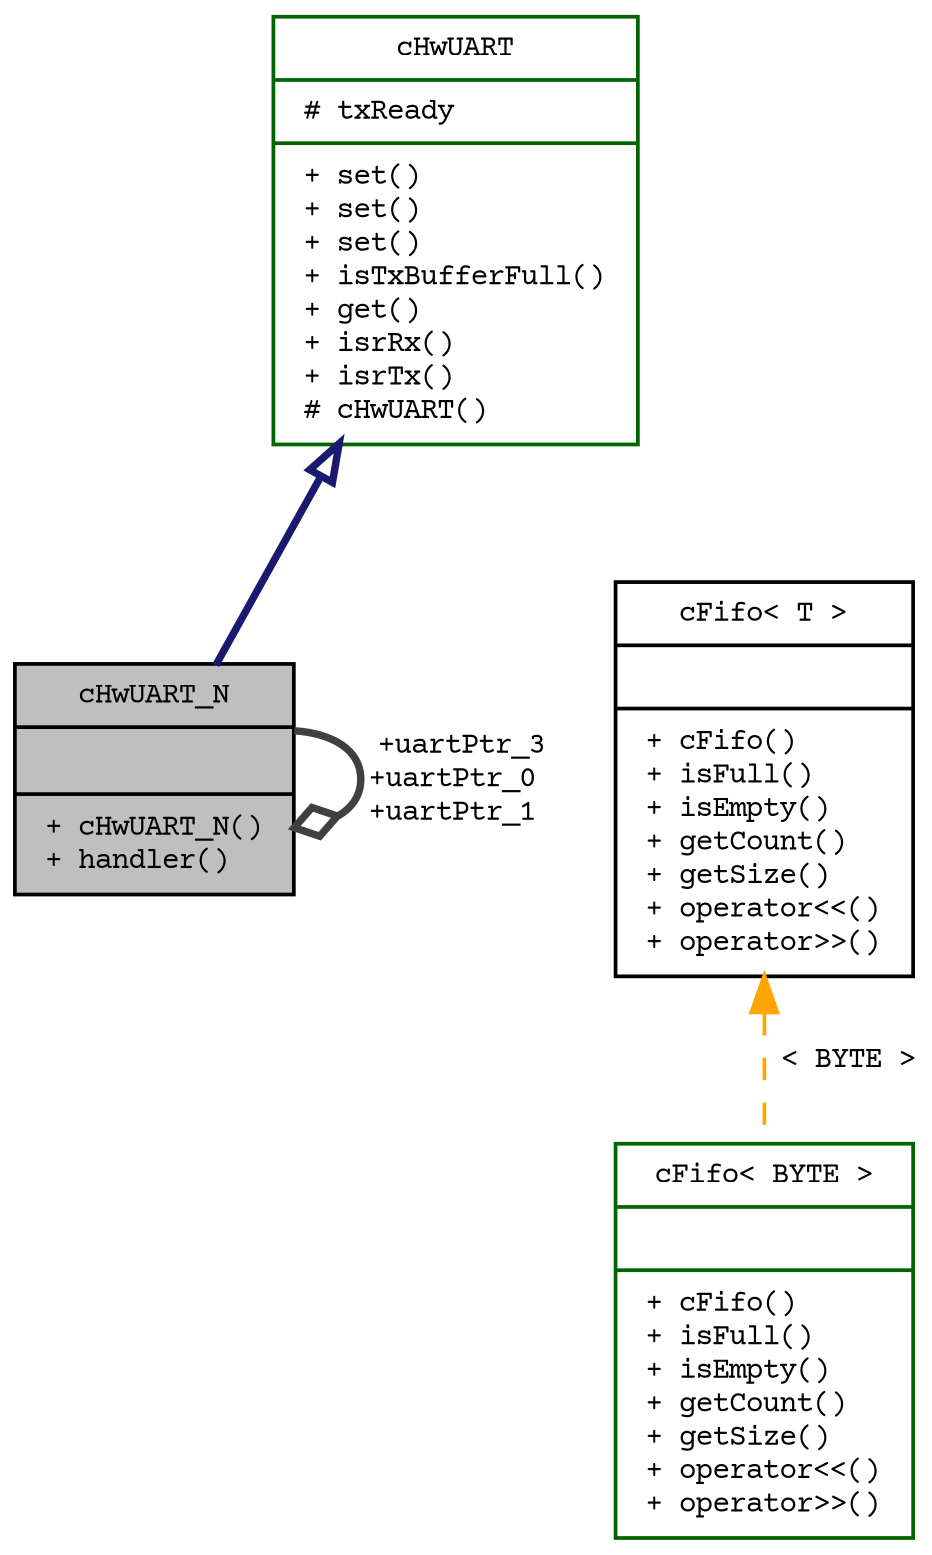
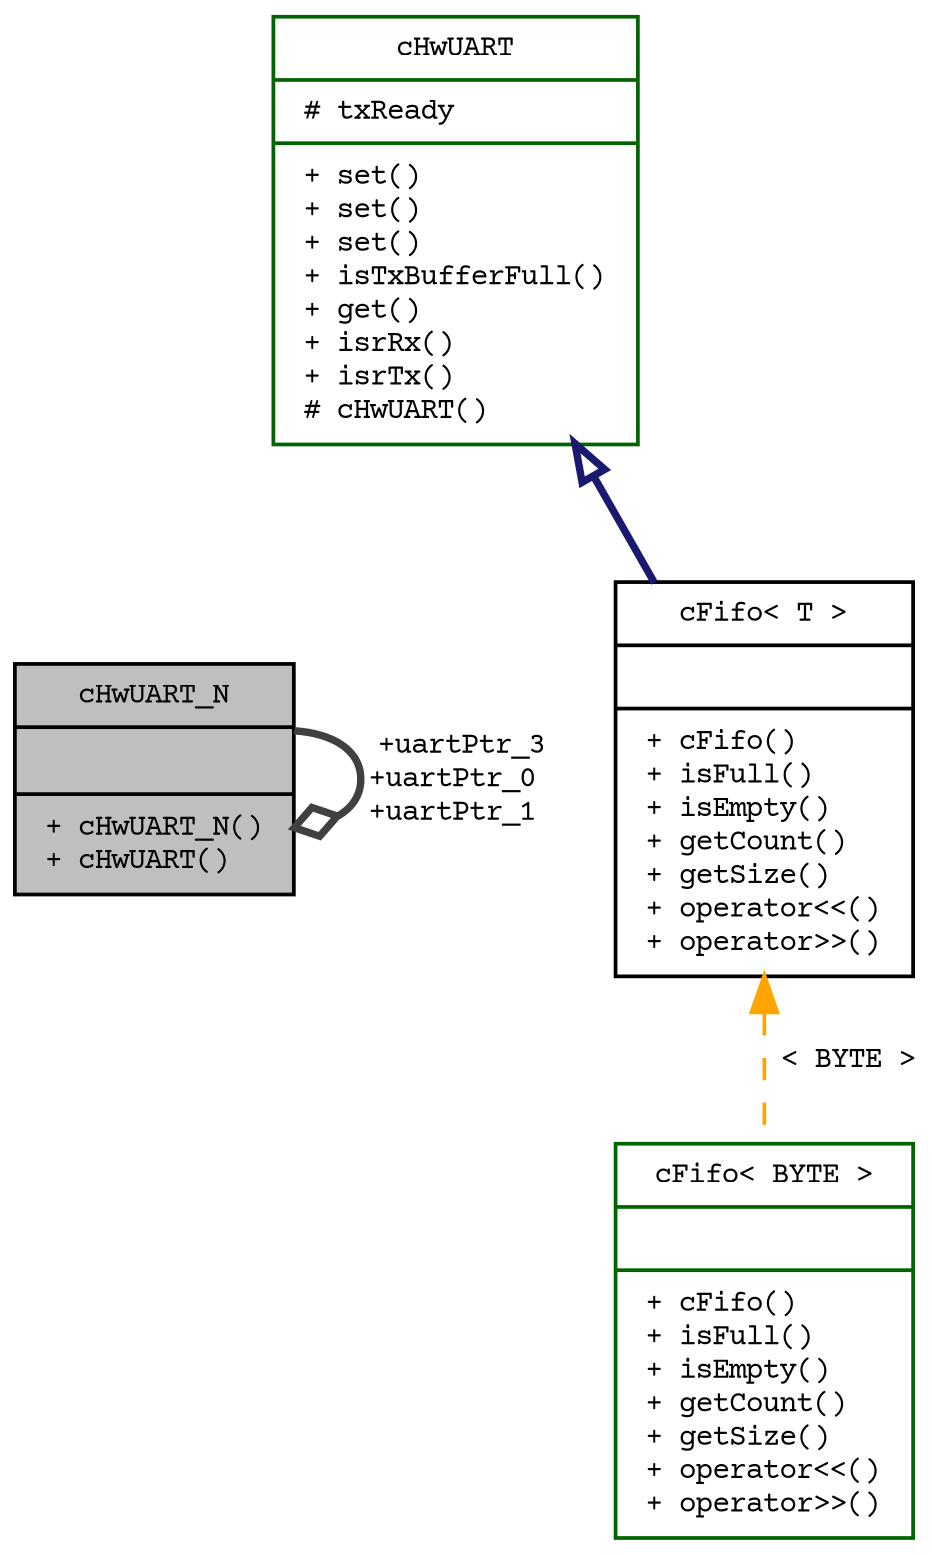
edge "cHwUART_N" -> "cHwUART": now "cFifo< T >" -> "cHwUART"
node "cHwUART_N": text "+ handler()" -> "+ cHwUART()"
